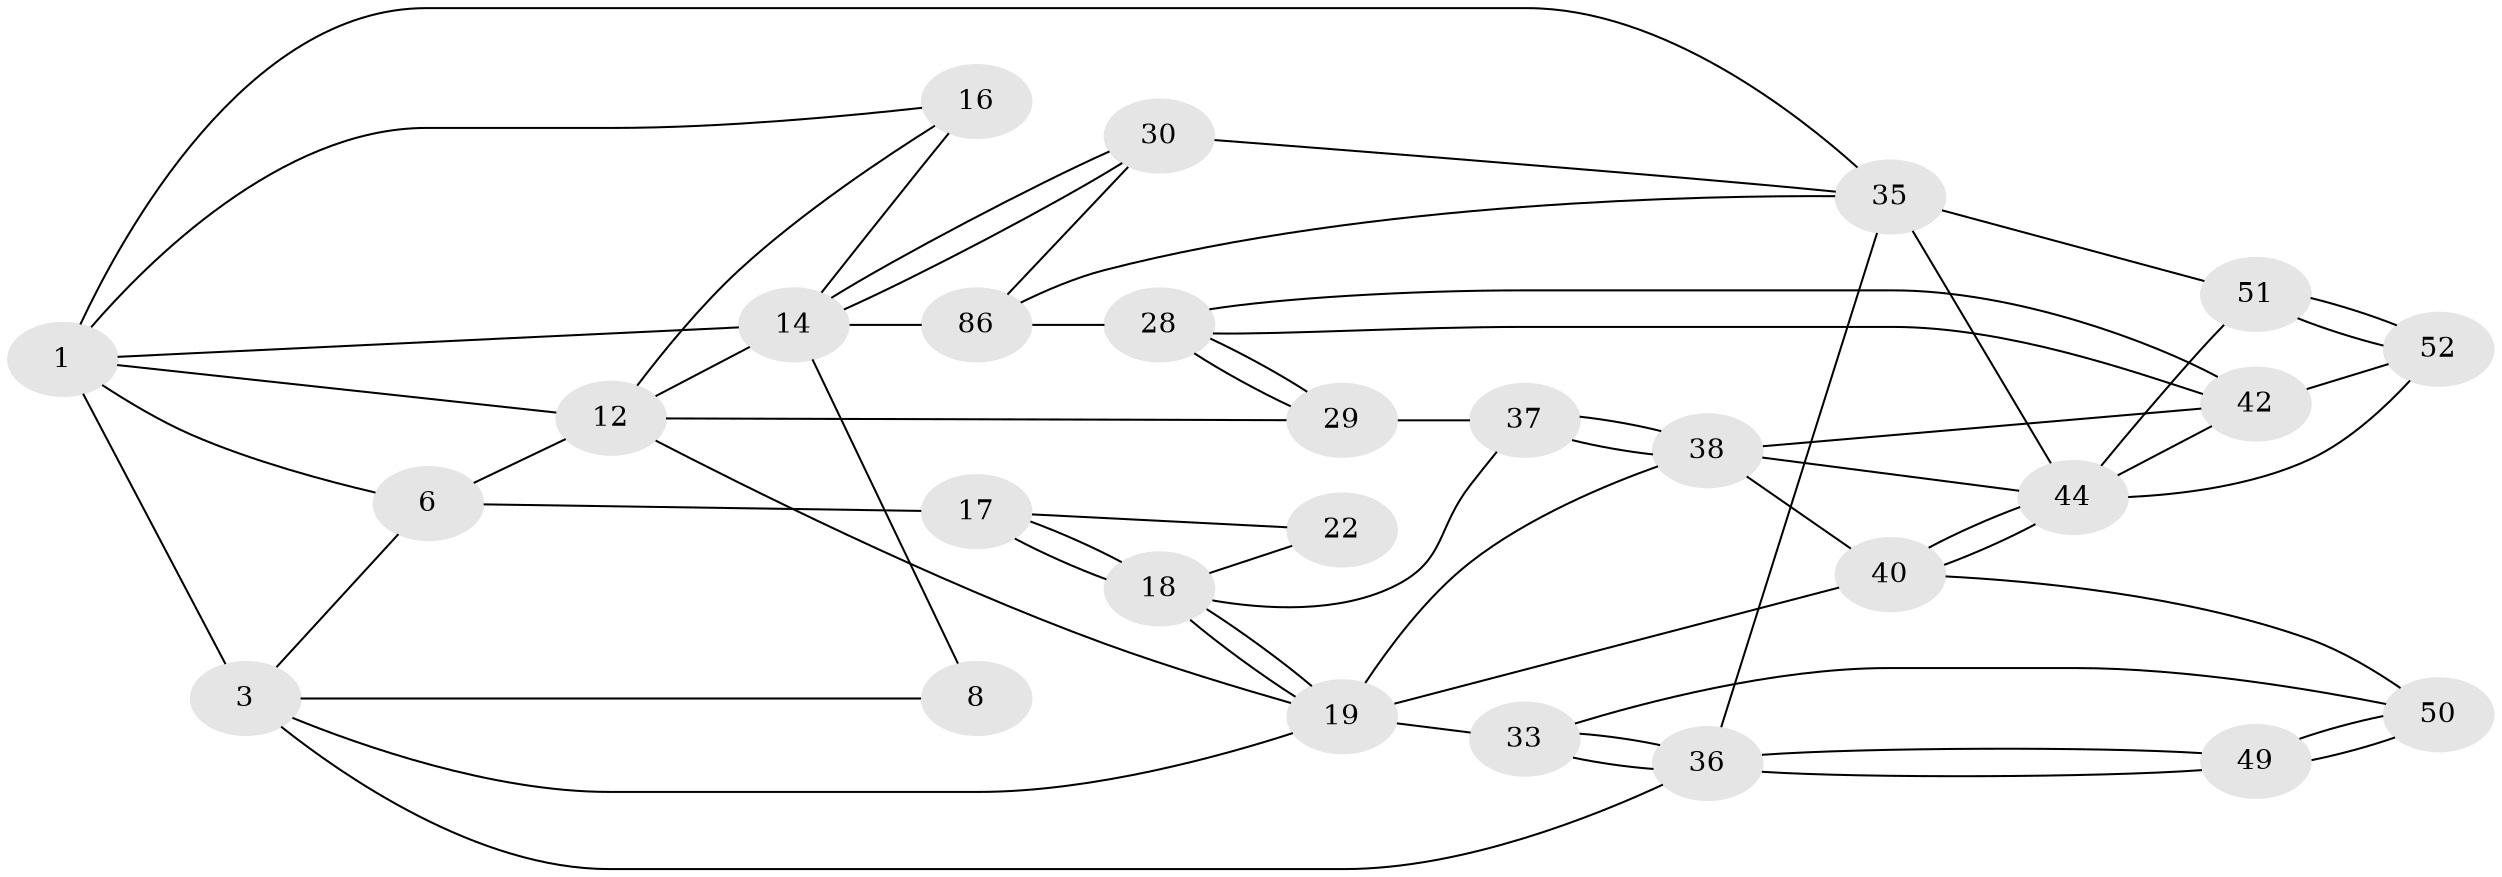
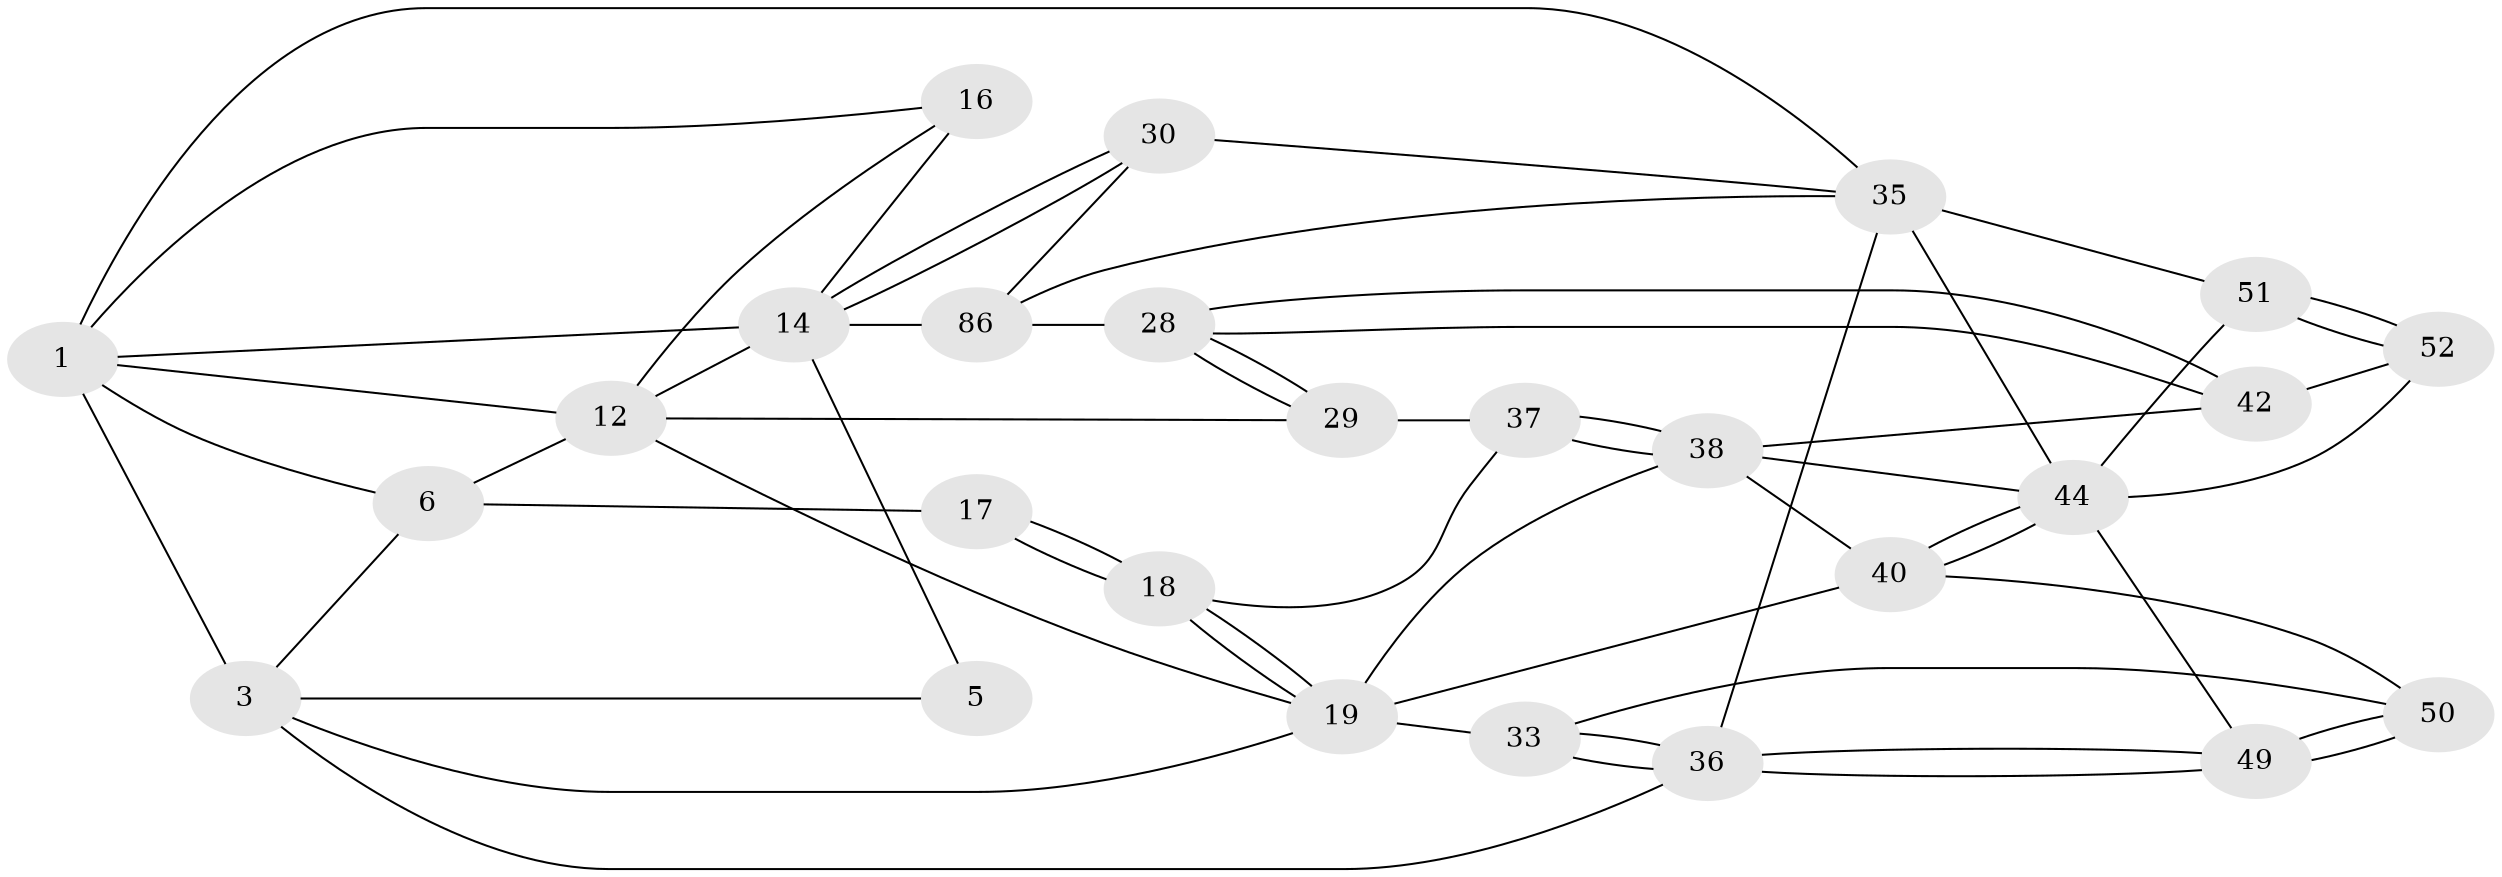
edge "42" -- "44": now "49" -- "44"
node "22": removed
node "8": label "8" -> "5"
